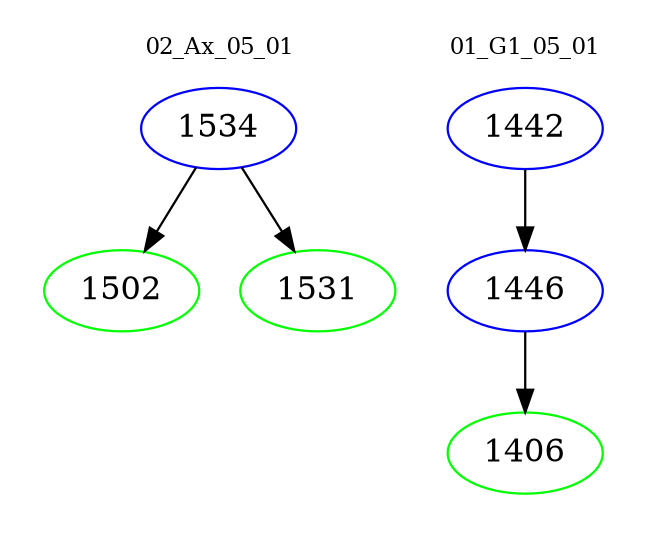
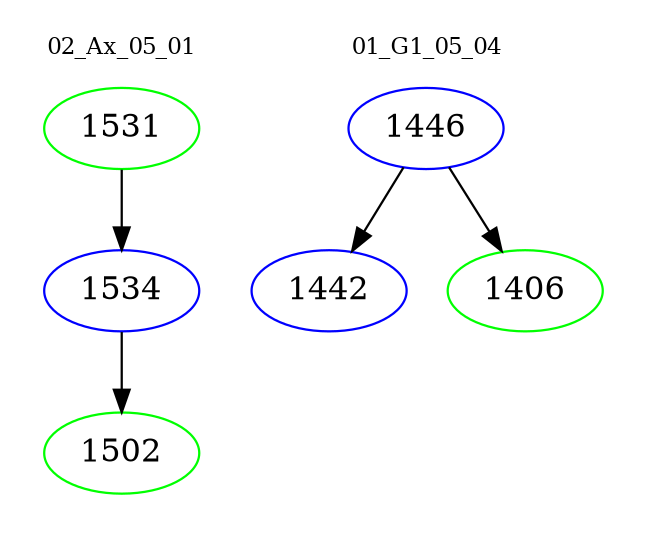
cluster "01_G1_05_01": label "01_G1_05_01" -> "01_G1_05_04"
edge "1534" -> "1531": reversed
edge "1442" -> "1446": reversed
